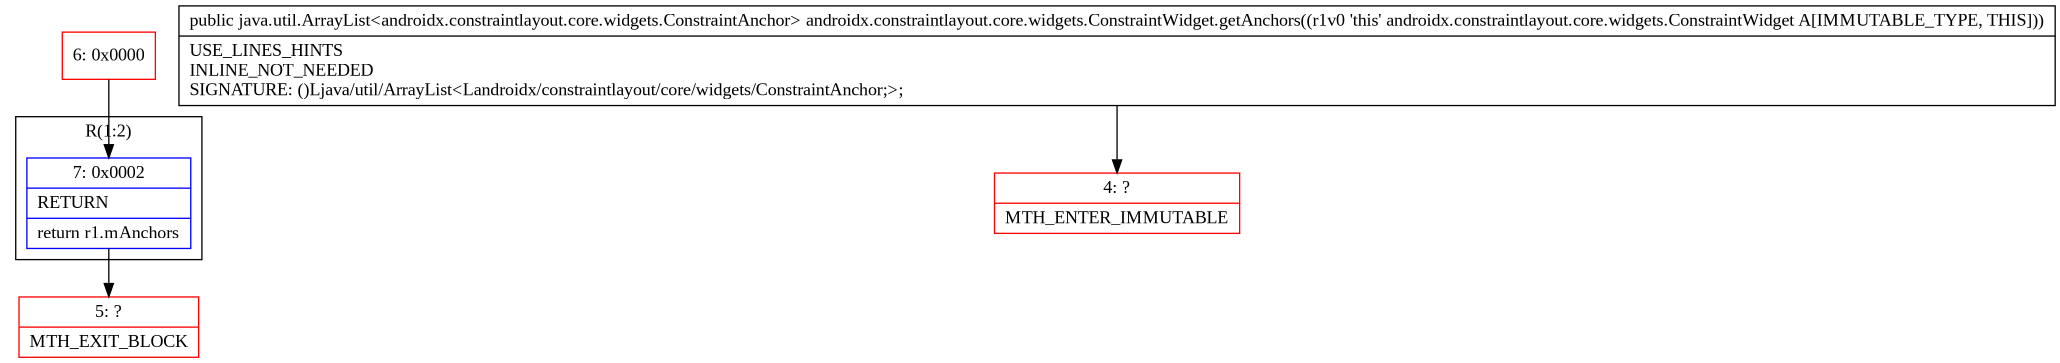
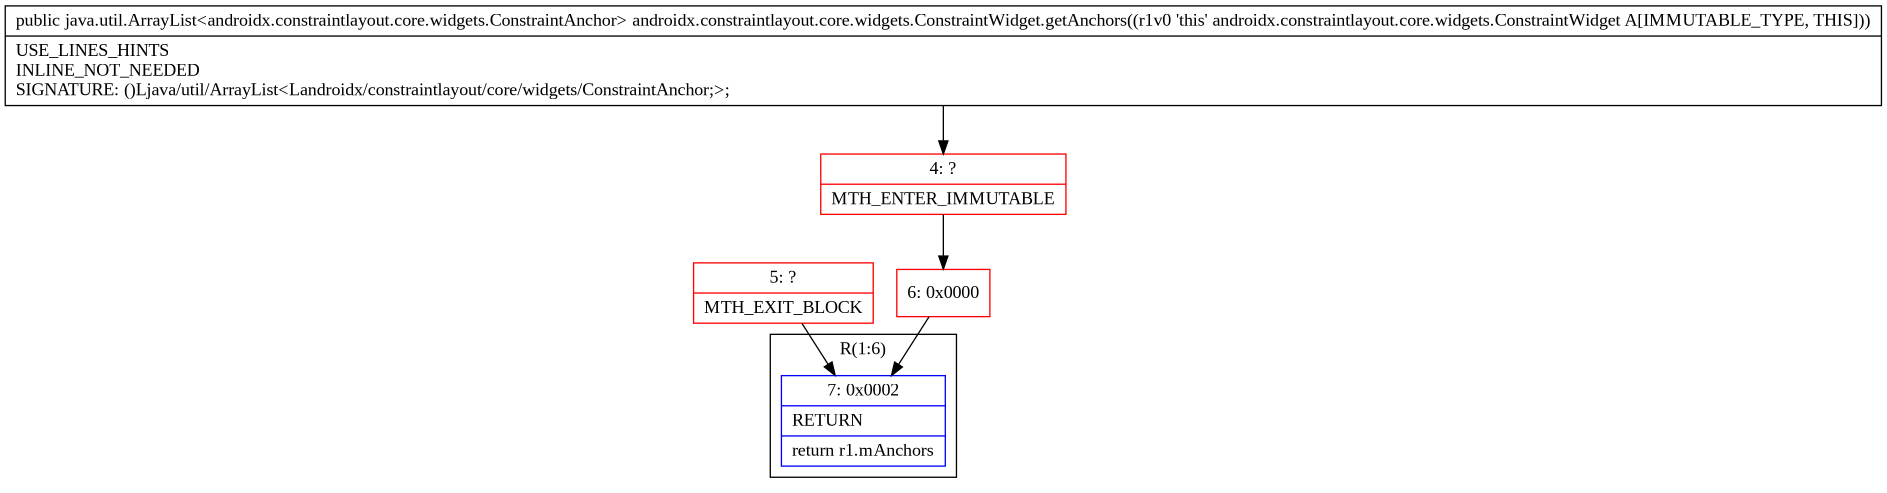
cluster "R(1:2)": label "R(1:2)" -> "R(1:6)"
edge "4: ?" -> "6: 0x0000": added
edge "7: 0x0002" -> "5: ?": reversed
